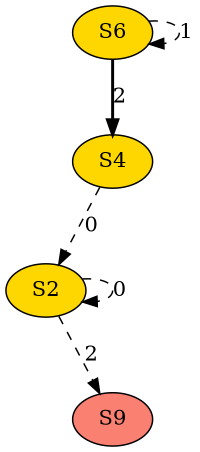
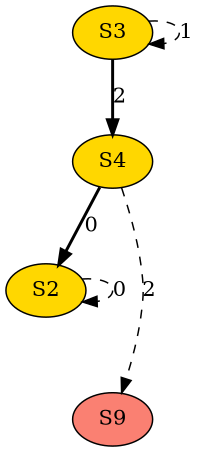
node "S6": label "S6" -> "S3"
edge "S4" -> "S2": style dashed -> bold
edge "S2" -> "S9": now "S4" -> "S9"
